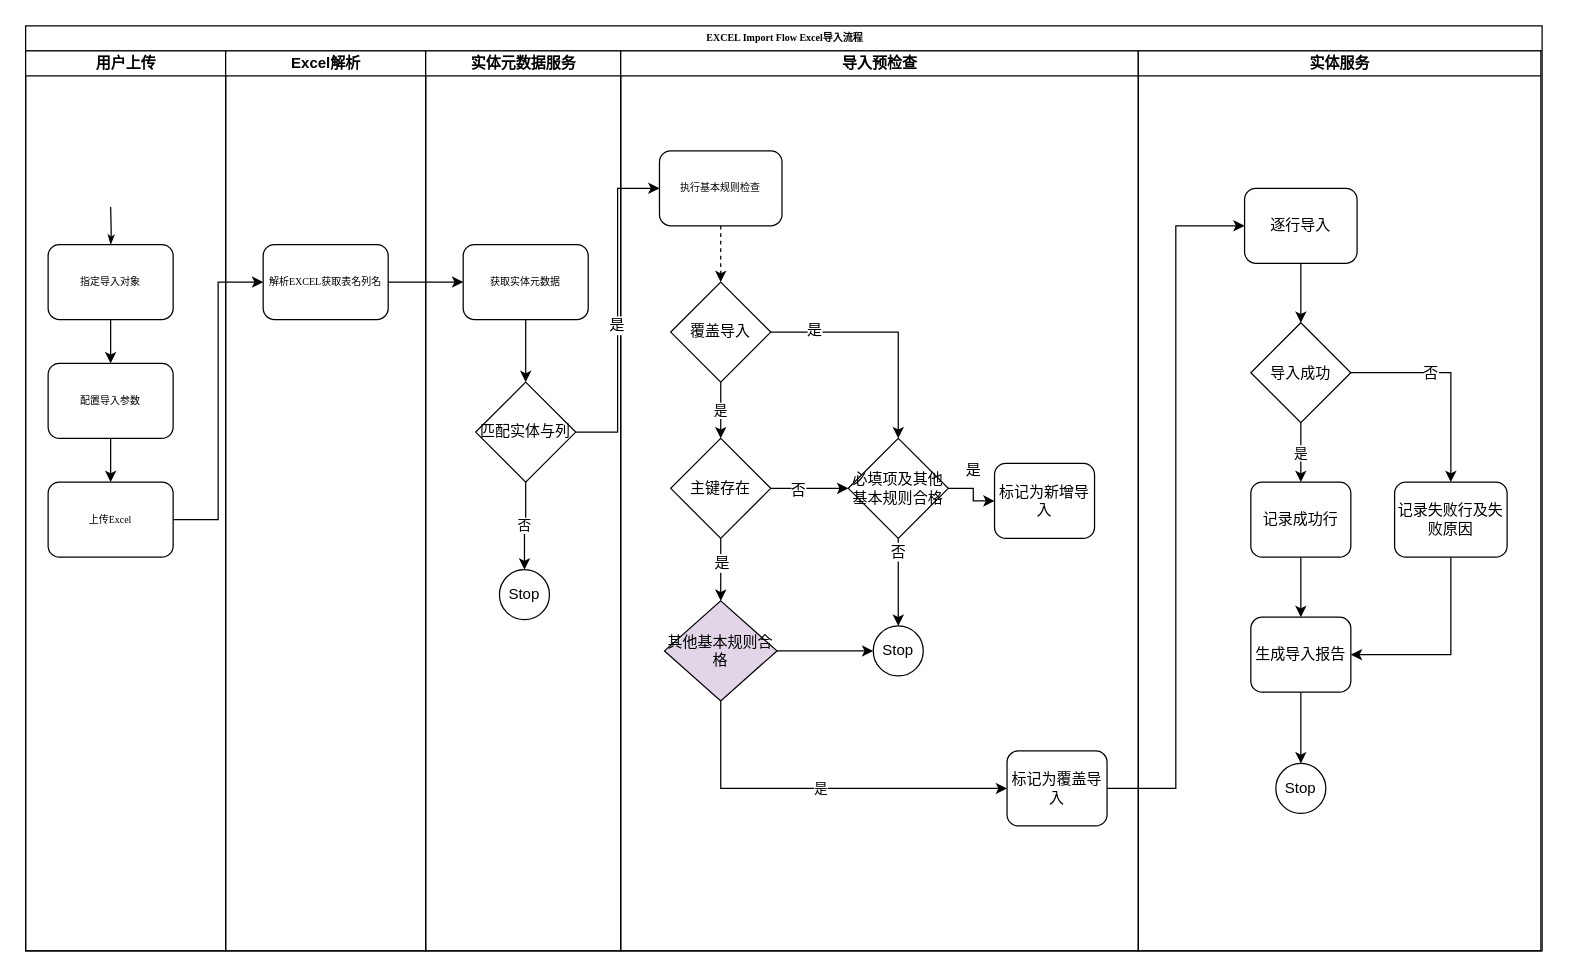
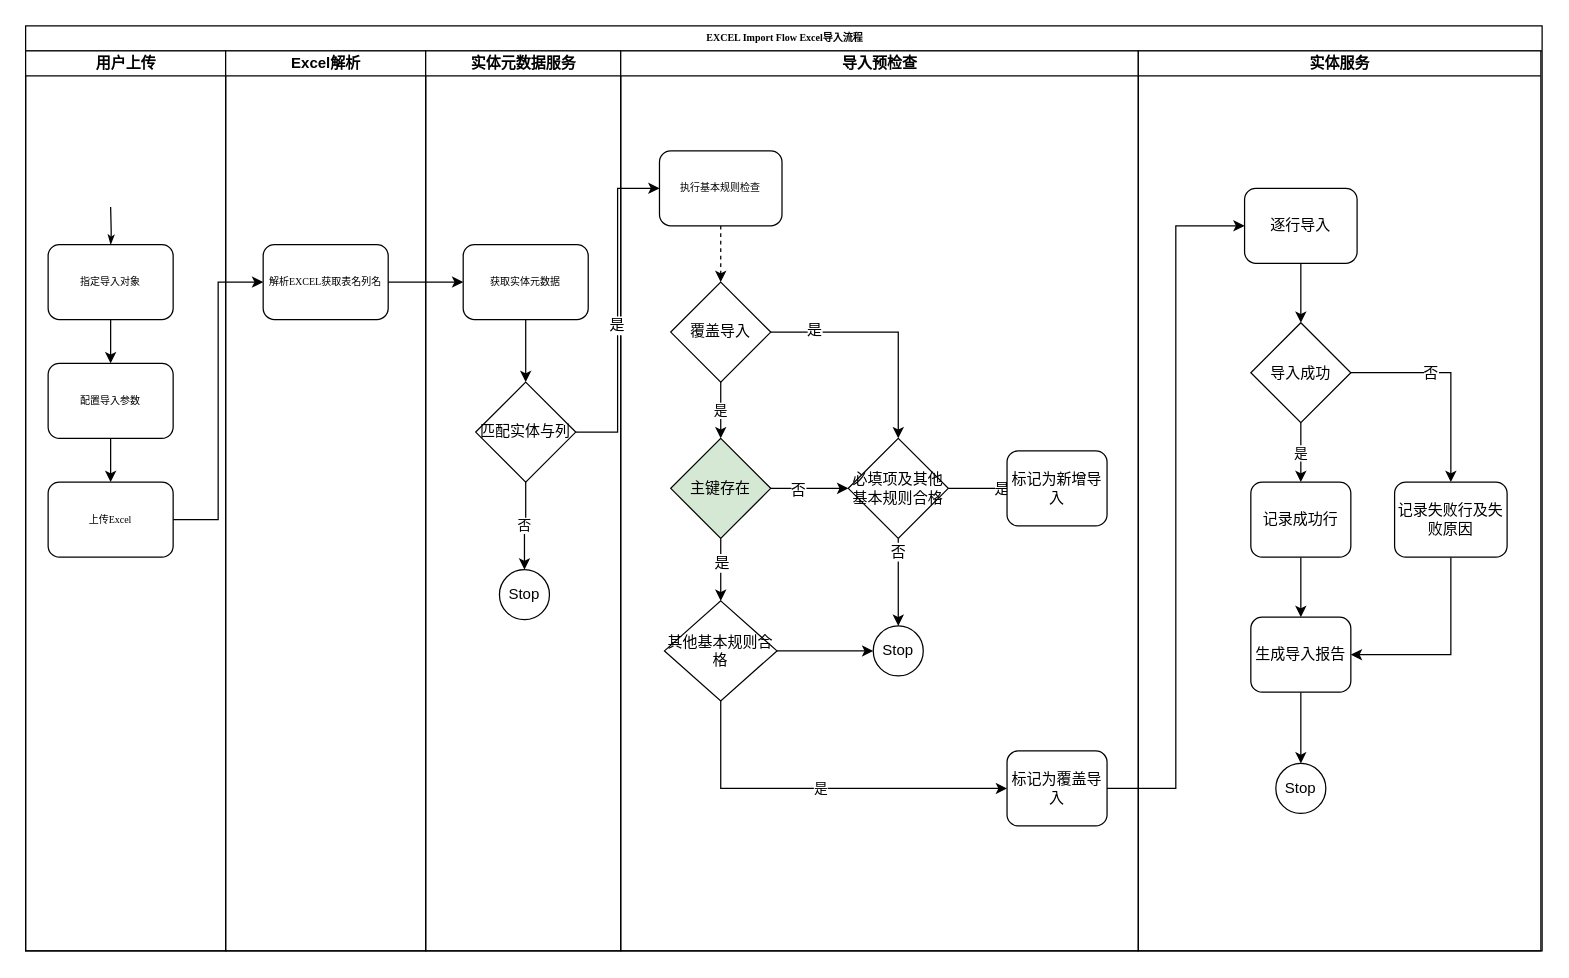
node "主键存在": fillcolor #ffffff -> #d5e8d4
node "标记为新增导入": moved (1044, 501) -> (1057, 488)
node "其他基本规则合格": fillcolor #e1d5e7 -> #ffffff
